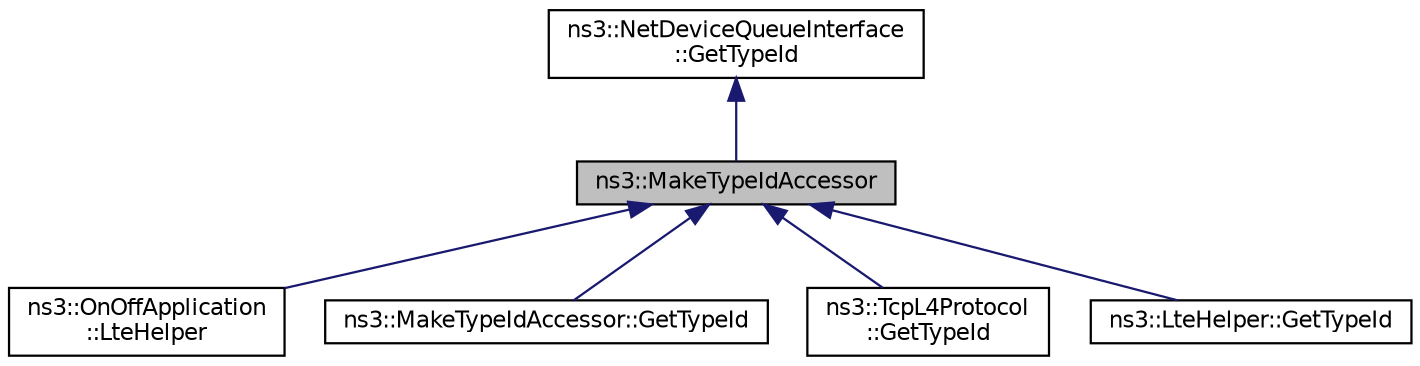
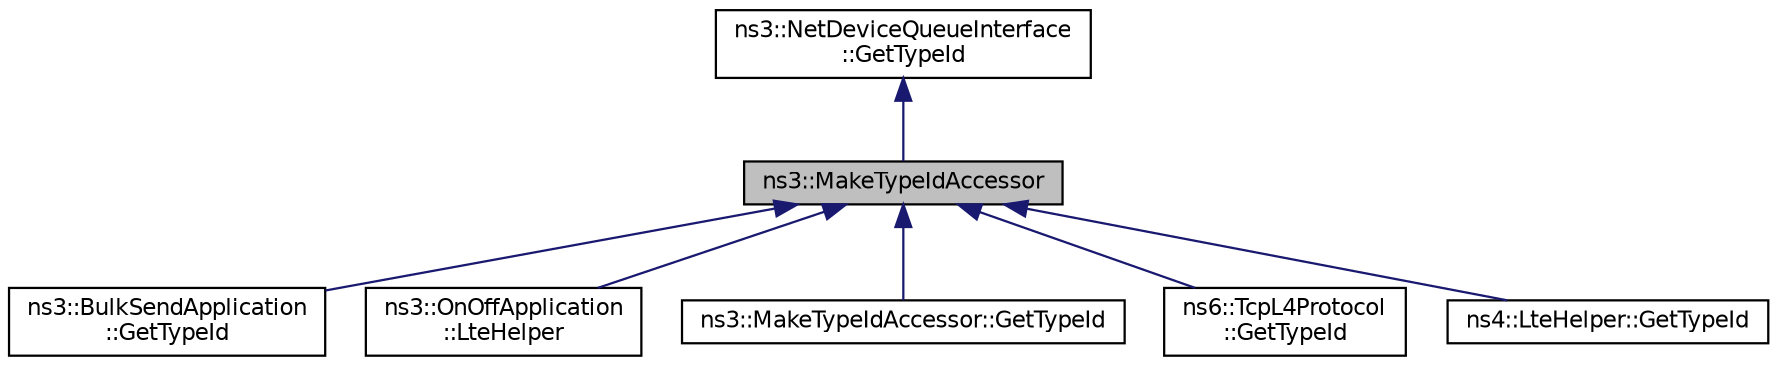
node "ns3::BulkSendApplication ::GetTypeId": added
node "ns3::TcpL4Protocol ::GetTypeId": label "ns3::TcpL4Protocol ::GetTypeId" -> "ns6::TcpL4Protocol ::GetTypeId"
node "ns3::LteHelper::GetTypeId": label "ns3::LteHelper::GetTypeId" -> "ns4::LteHelper::GetTypeId"
